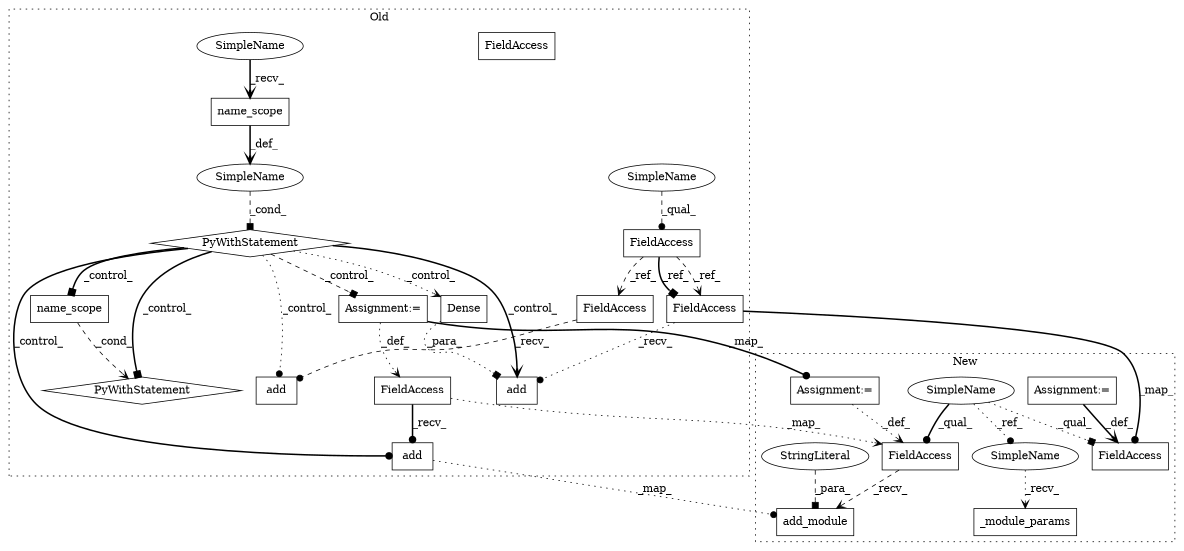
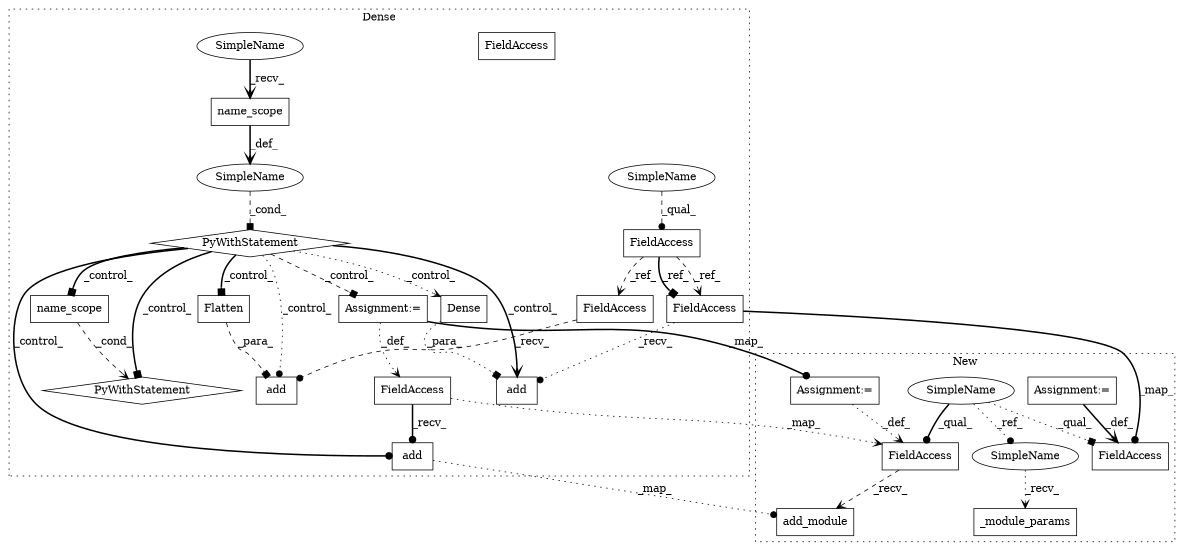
cluster "Old": label "Old" -> "Dense"
node "Flatten": added
node "StringLiteral": removed
